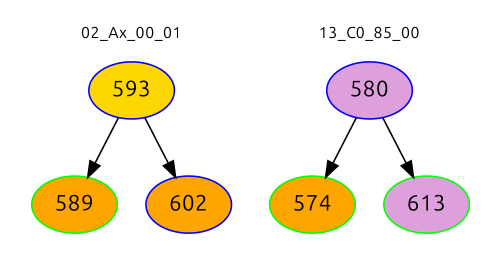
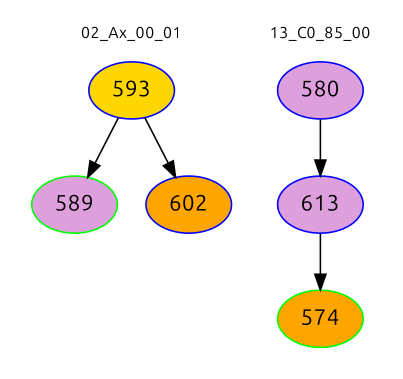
edge "580" -> "574": now "613" -> "574"
node "589": fillcolor orange -> plum
node "613": color green -> blue
